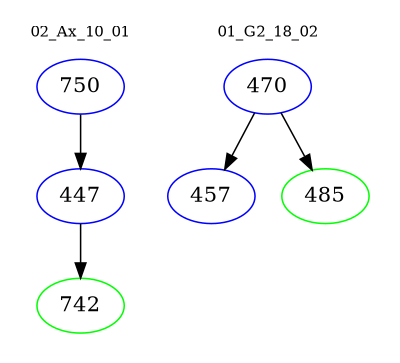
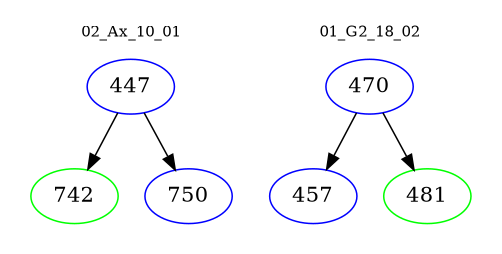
edge "750" -> "447": reversed
node "485": label "485" -> "481"
